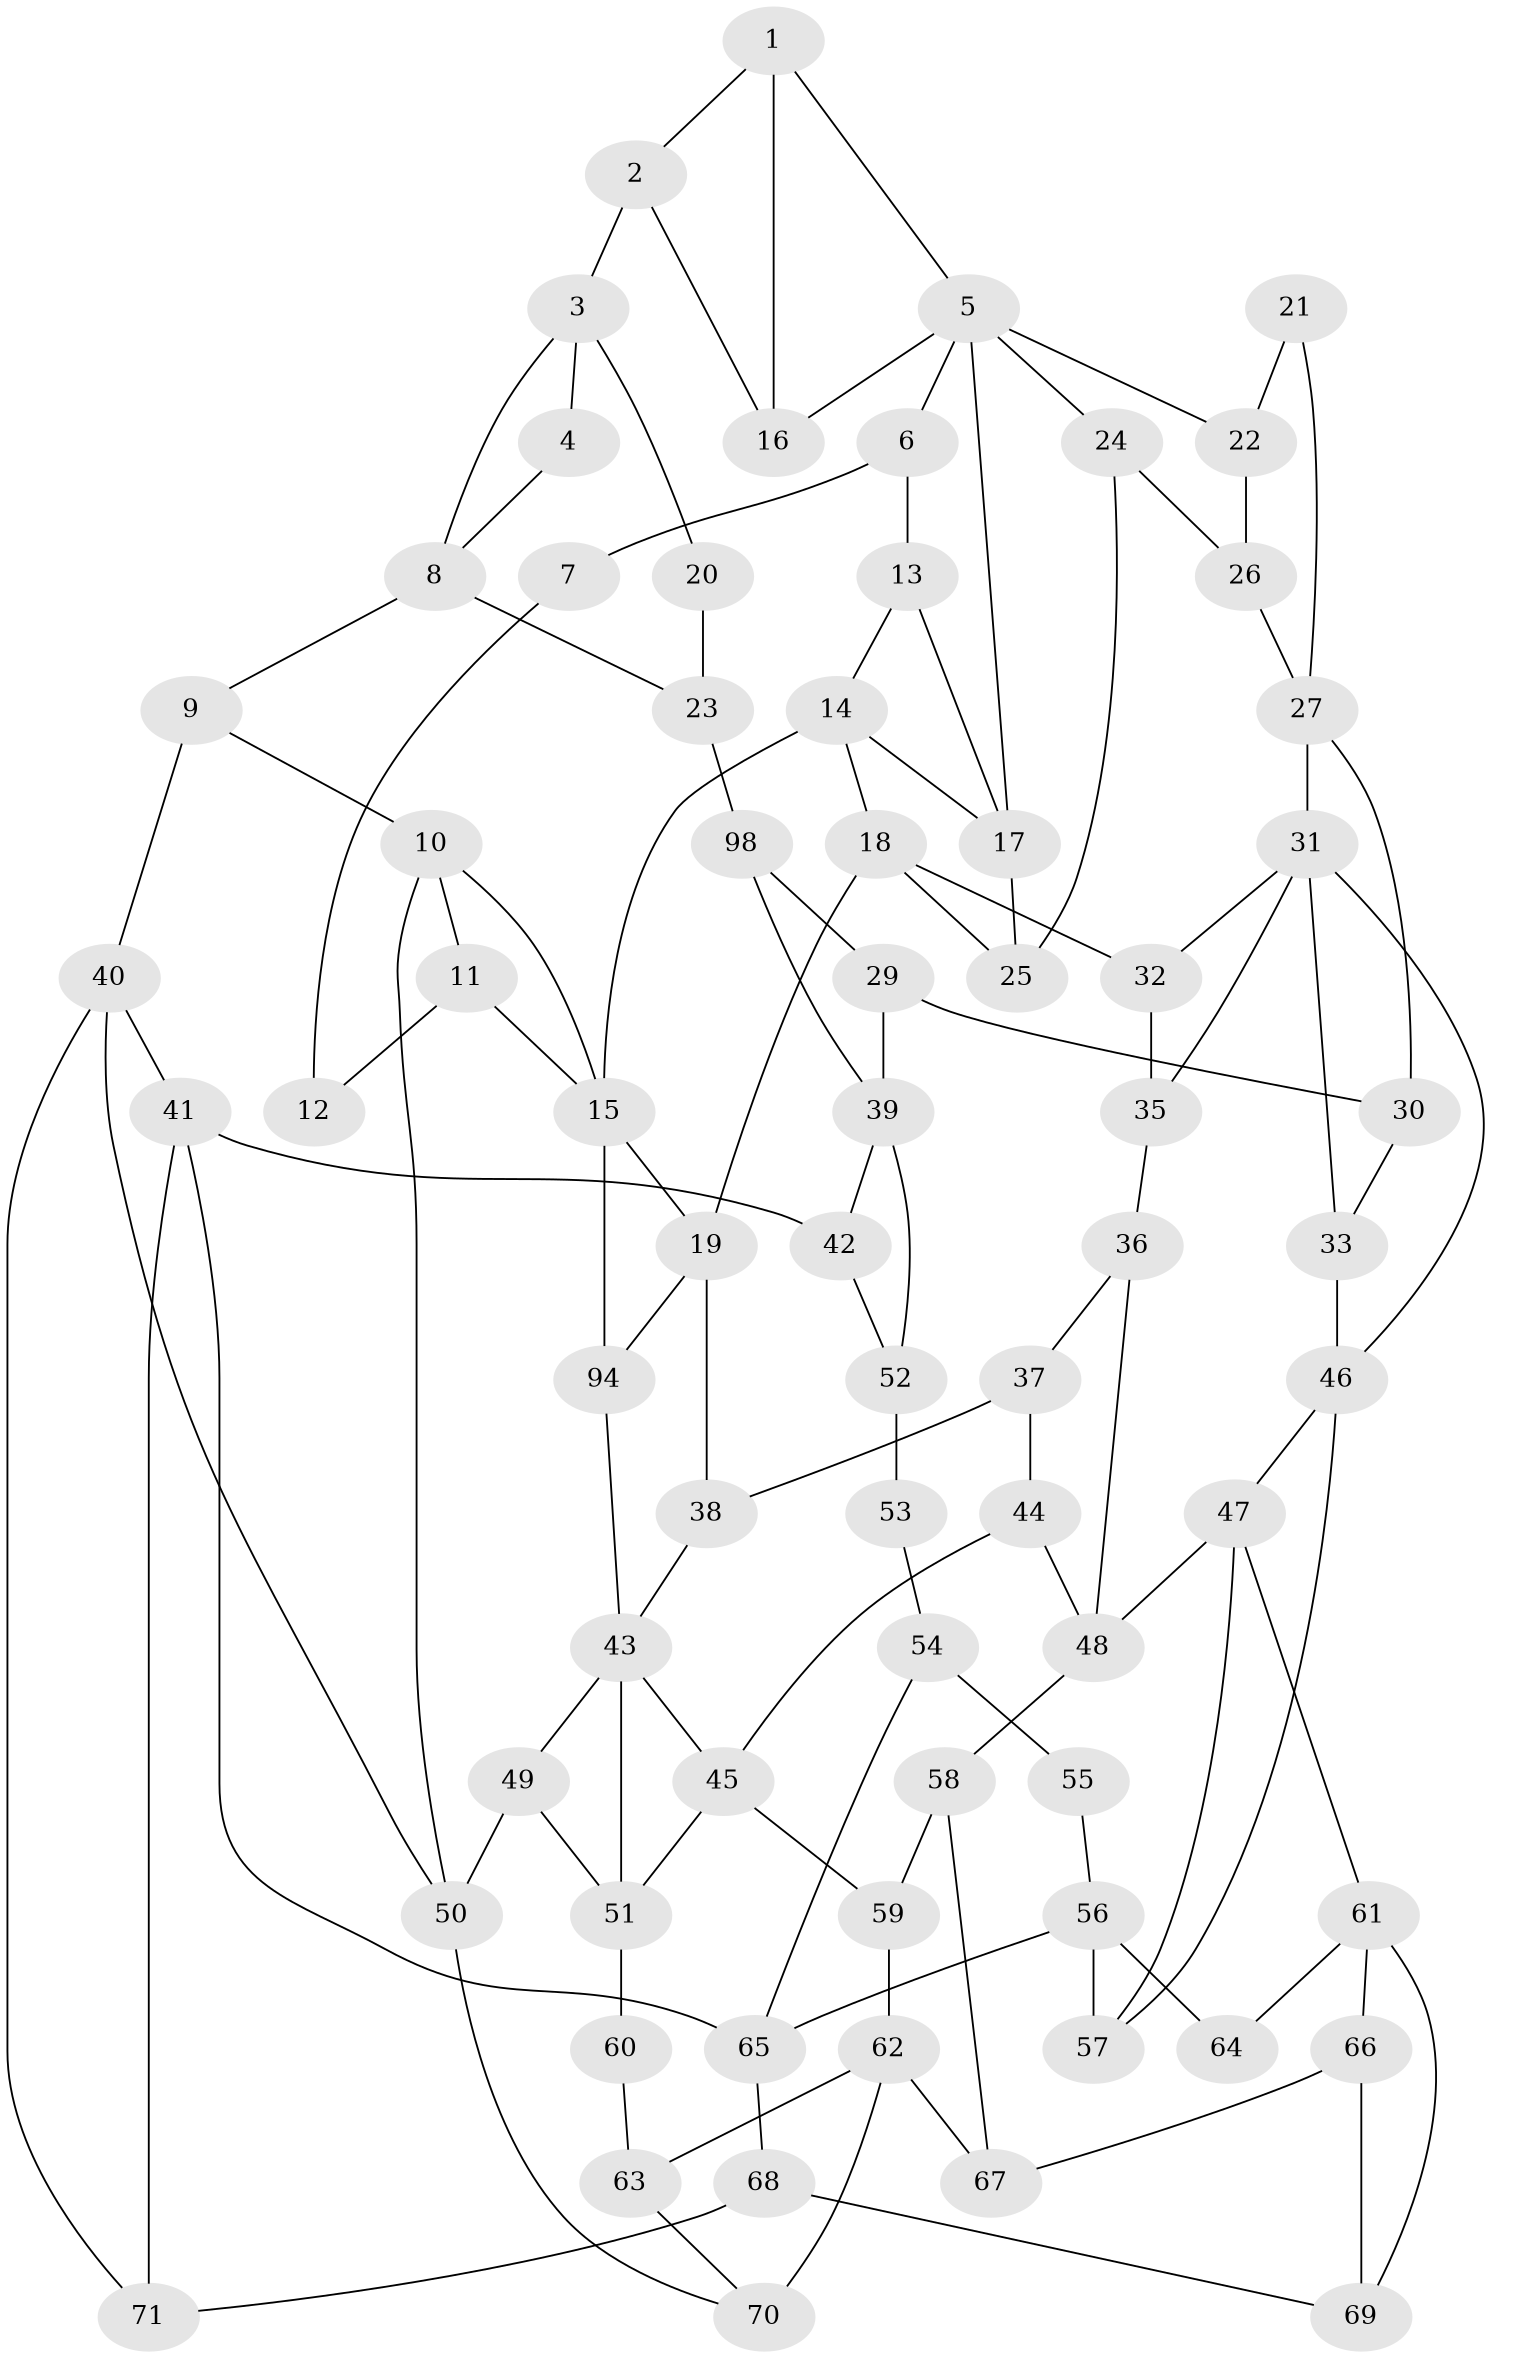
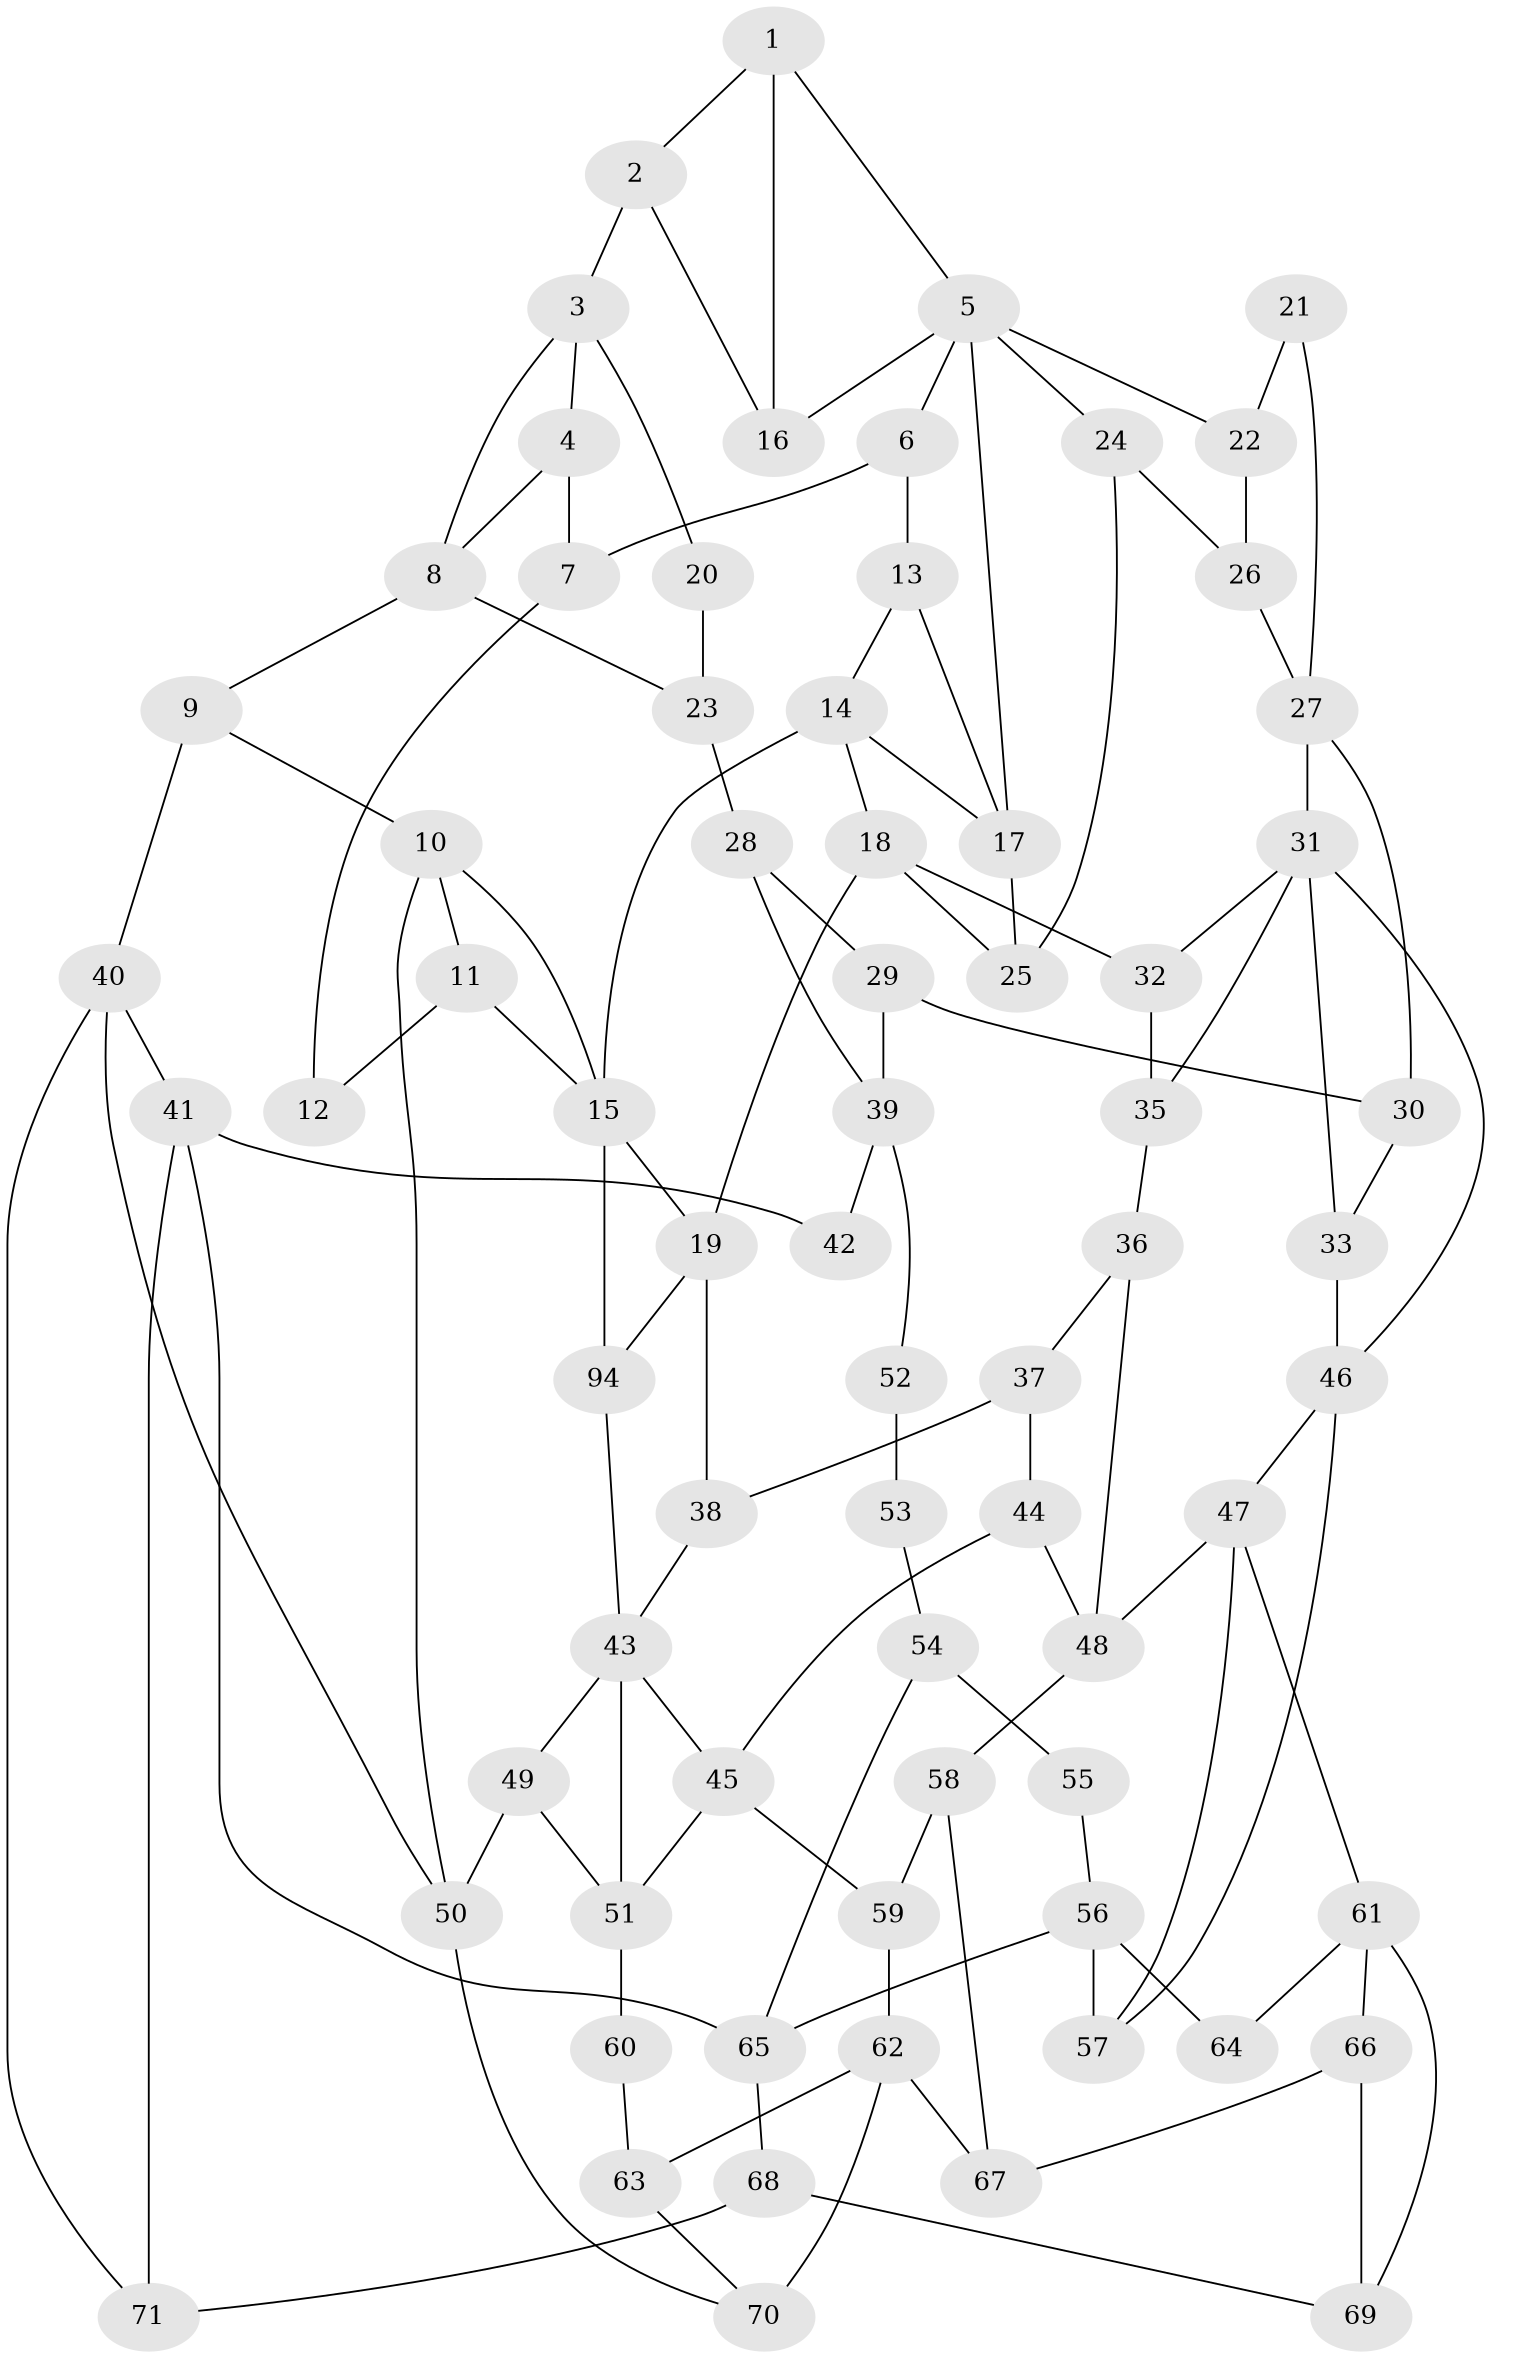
edge "4" -- "7": added
node "98": label "98" -> "28"
edge "42" -- "52": removed
